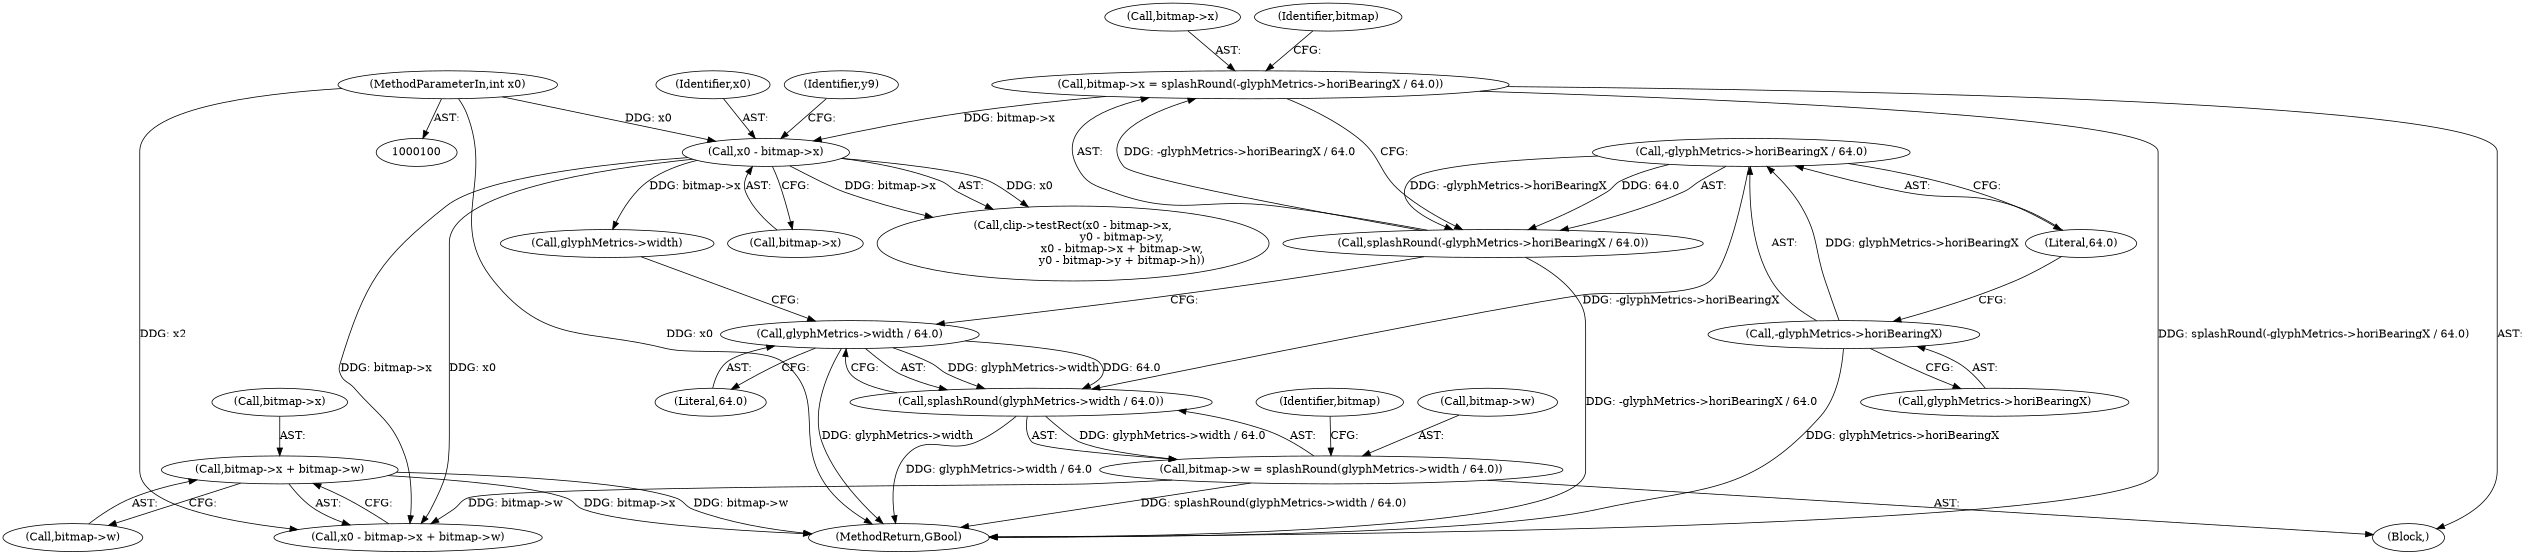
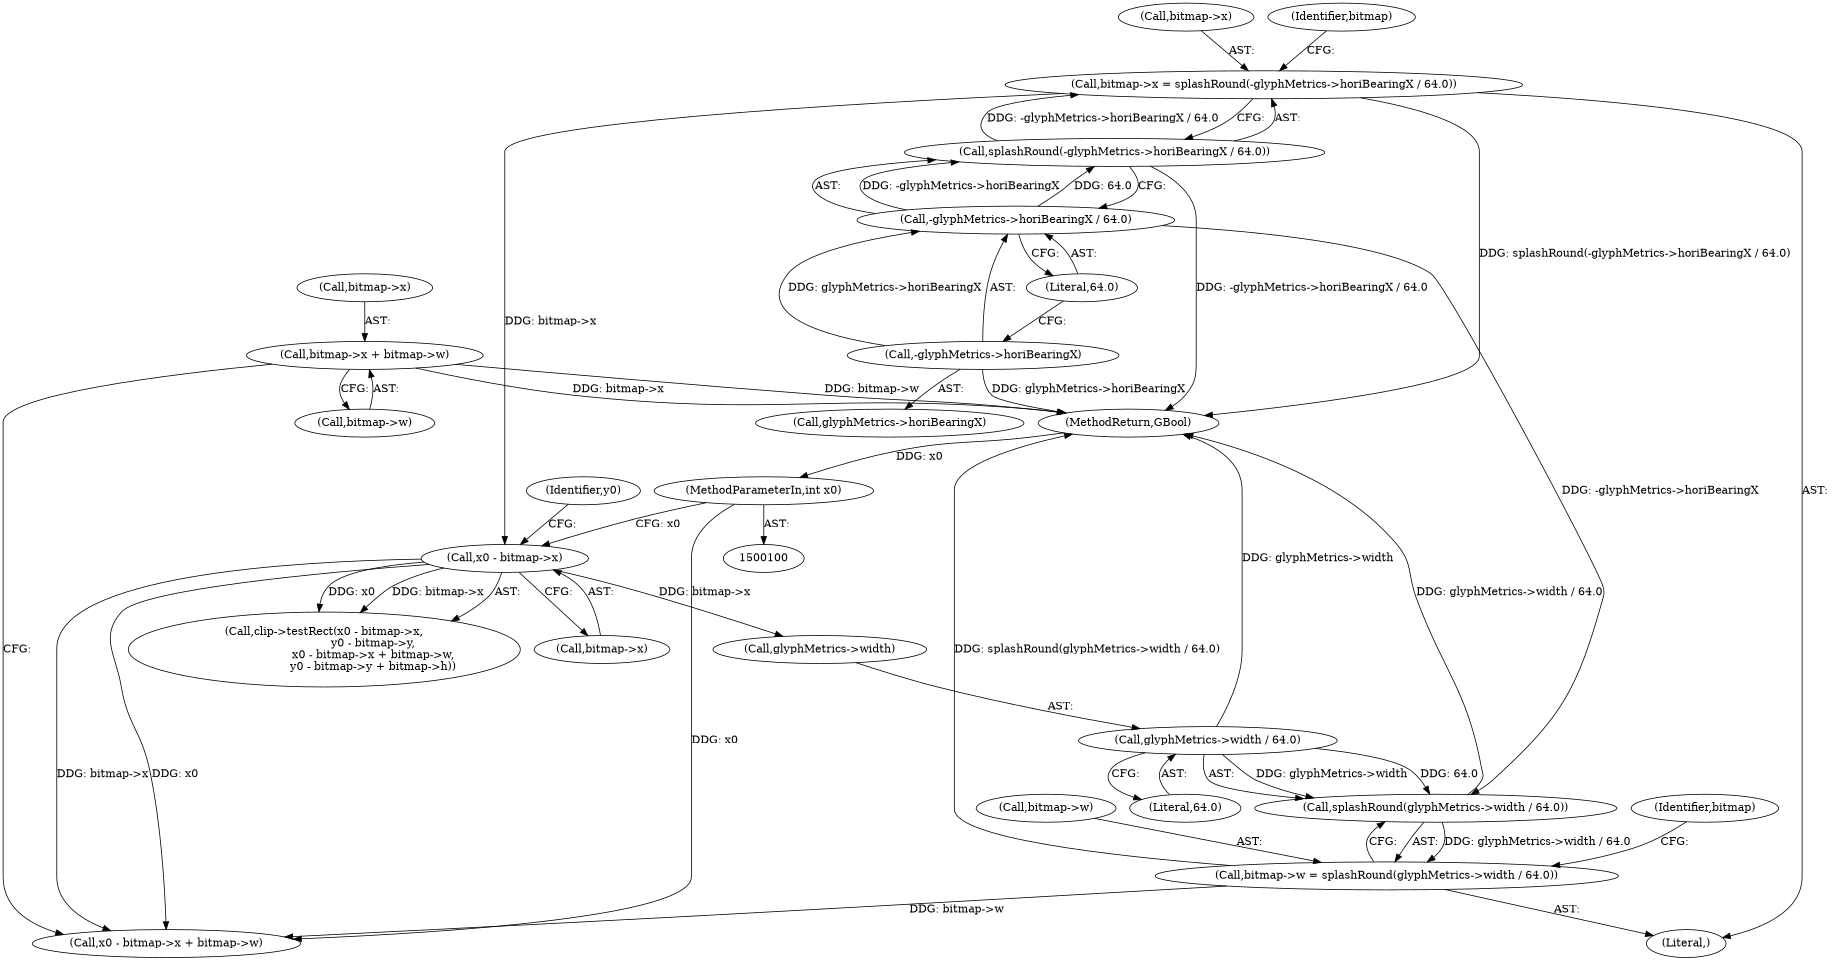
node "(Identifier,x0)": removed
node "(Identifier,y9)": label "(Identifier,y9)" -> "(Identifier,y0)"
edge "(MethodParameterIn,int x0)" -> "(Call,x0 - bitmap->x)": label "DDG: x0" -> "CFG: x0"
node "1000100": label "1000100" -> "1500100"
edge "(Call,splashRound(-glyphMetrics->horiBearingX / 64.0))" -> "(Call,glyphMetrics->width / 64.0)": now "(Call,splashRound(-glyphMetrics->horiBearingX / 64.0))" -> "(Call,-glyphMetrics->horiBearingX / 64.0)"
edge "(Call,glyphMetrics->width)" -> "(Call,glyphMetrics->width / 64.0)": label "CFG: " -> "AST: "
edge "(MethodParameterIn,int x0)" -> "(Call,x0 - bitmap->x + bitmap->w)": label "DDG: x2" -> "DDG: x0"
edge "(MethodParameterIn,int x0)" -> "(MethodReturn,GBool)": reversed
edge "(Call,glyphMetrics->horiBearingX)" -> "(Call,-glyphMetrics->horiBearingX)": removed, label "AST:"
edge "(Call,-glyphMetrics->horiBearingX)" -> "(Call,glyphMetrics->horiBearingX)": label "CFG: " -> "AST: "
edge "(Call,splashRound(glyphMetrics->width / 64.0))" -> "(Call,glyphMetrics->width / 64.0)": removed, label "CFG:"
edge "(Call,bitmap->w = splashRound(glyphMetrics->width / 64.0))" -> "(Call,splashRound(glyphMetrics->width / 64.0))": label "AST: " -> "CFG: "
edge "(Call,x0 - bitmap->x + bitmap->w)" -> "(Call,bitmap->x + bitmap->w)": removed, label "CFG:"
edge "(Call,bitmap->x + bitmap->w)" -> "(Call,x0 - bitmap->x + bitmap->w)": label "AST: " -> "CFG: "
node "(Block,)": label "(Block,)" -> "(Literal,)"
